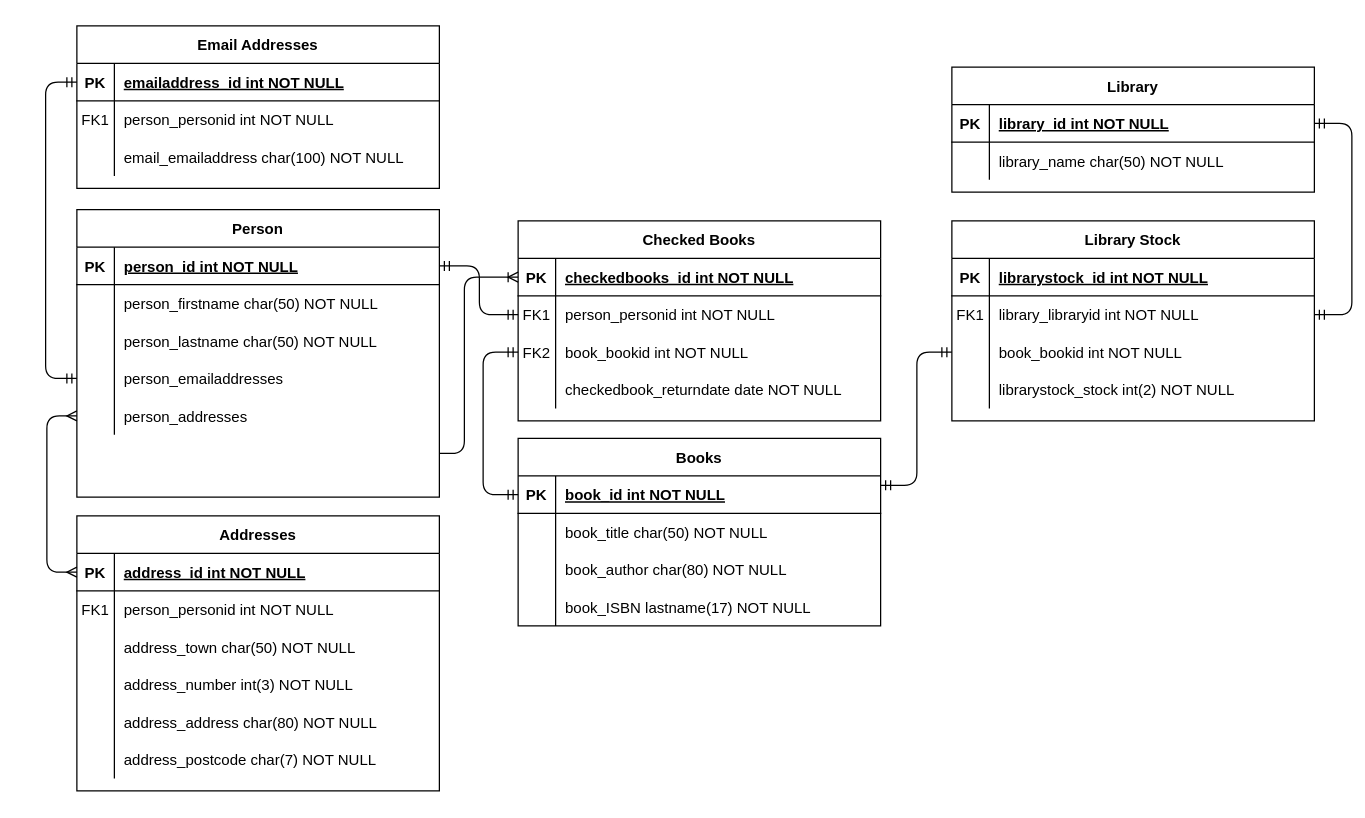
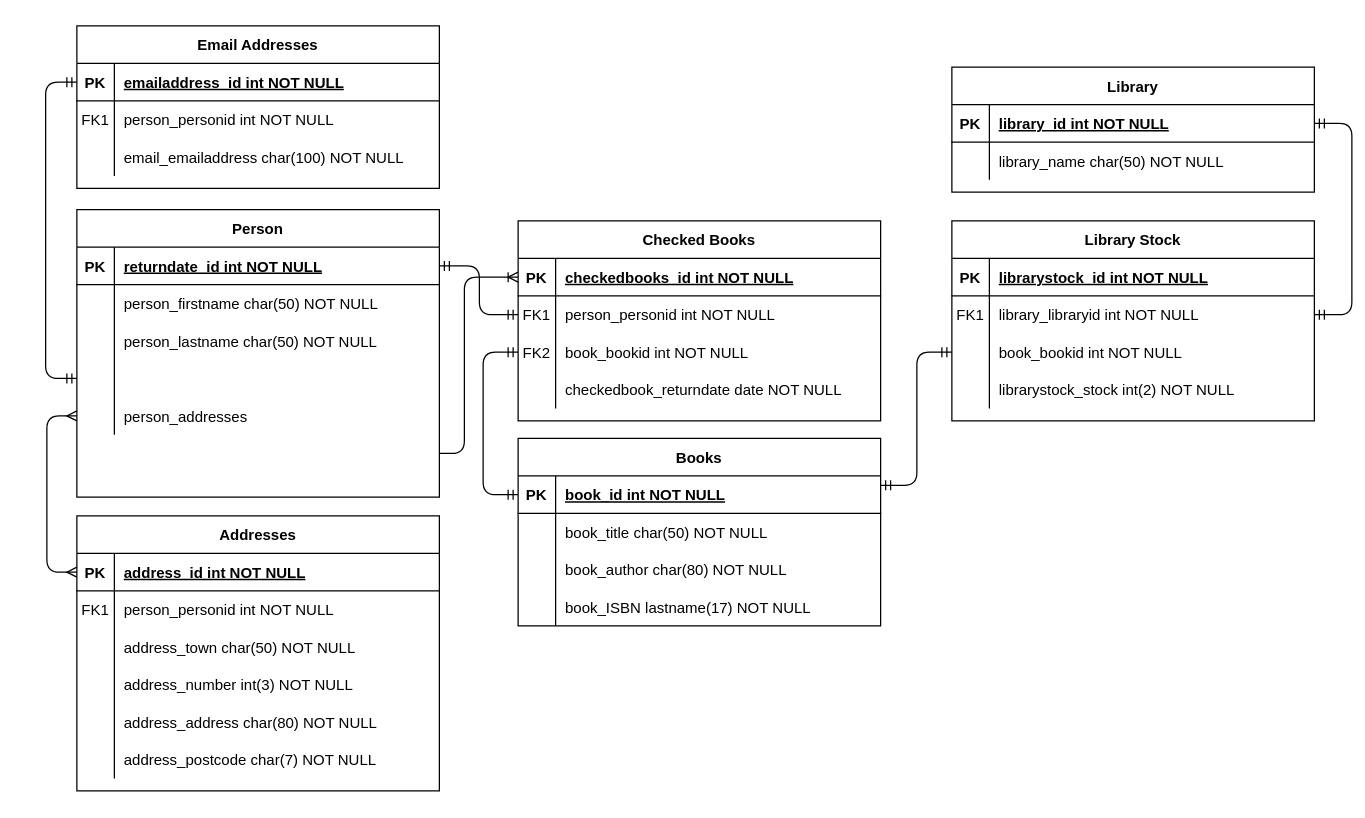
node "person_id int NOT NULL": label "person_id int NOT NULL" -> "returndate_id int NOT NULL"
node "person_emailaddresses": removed
